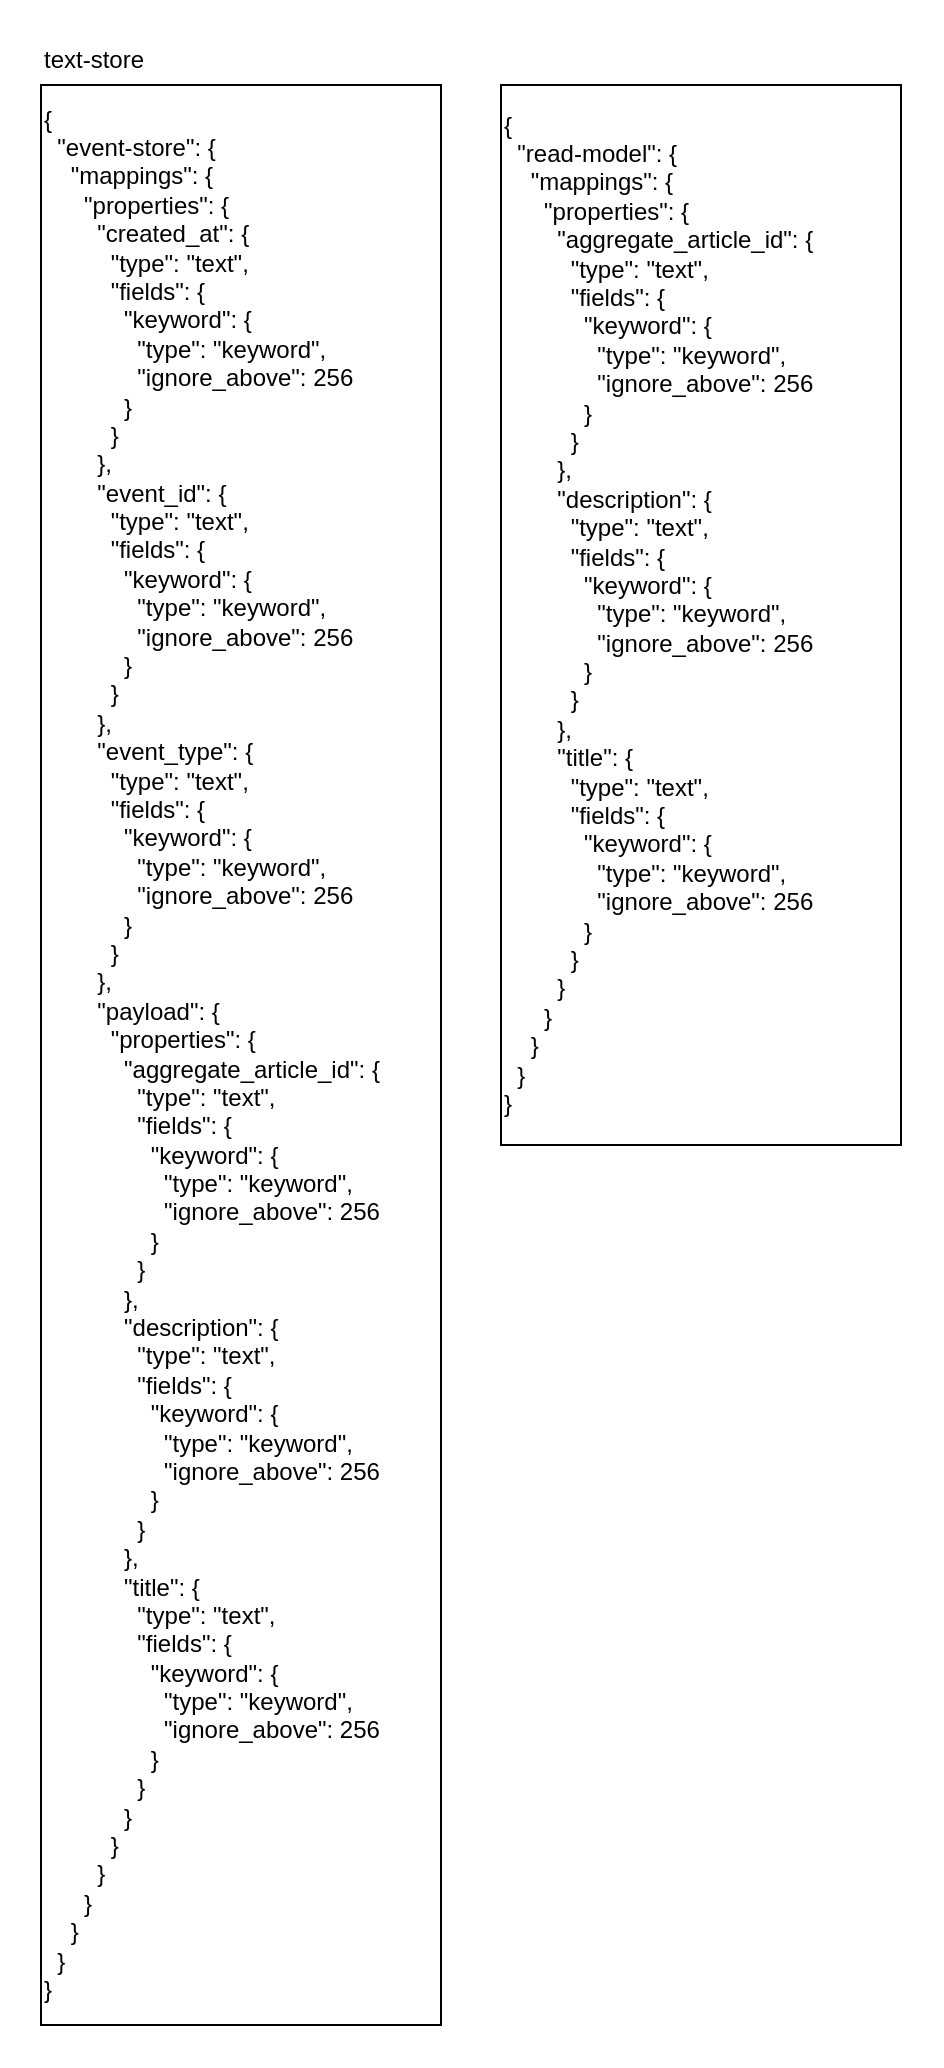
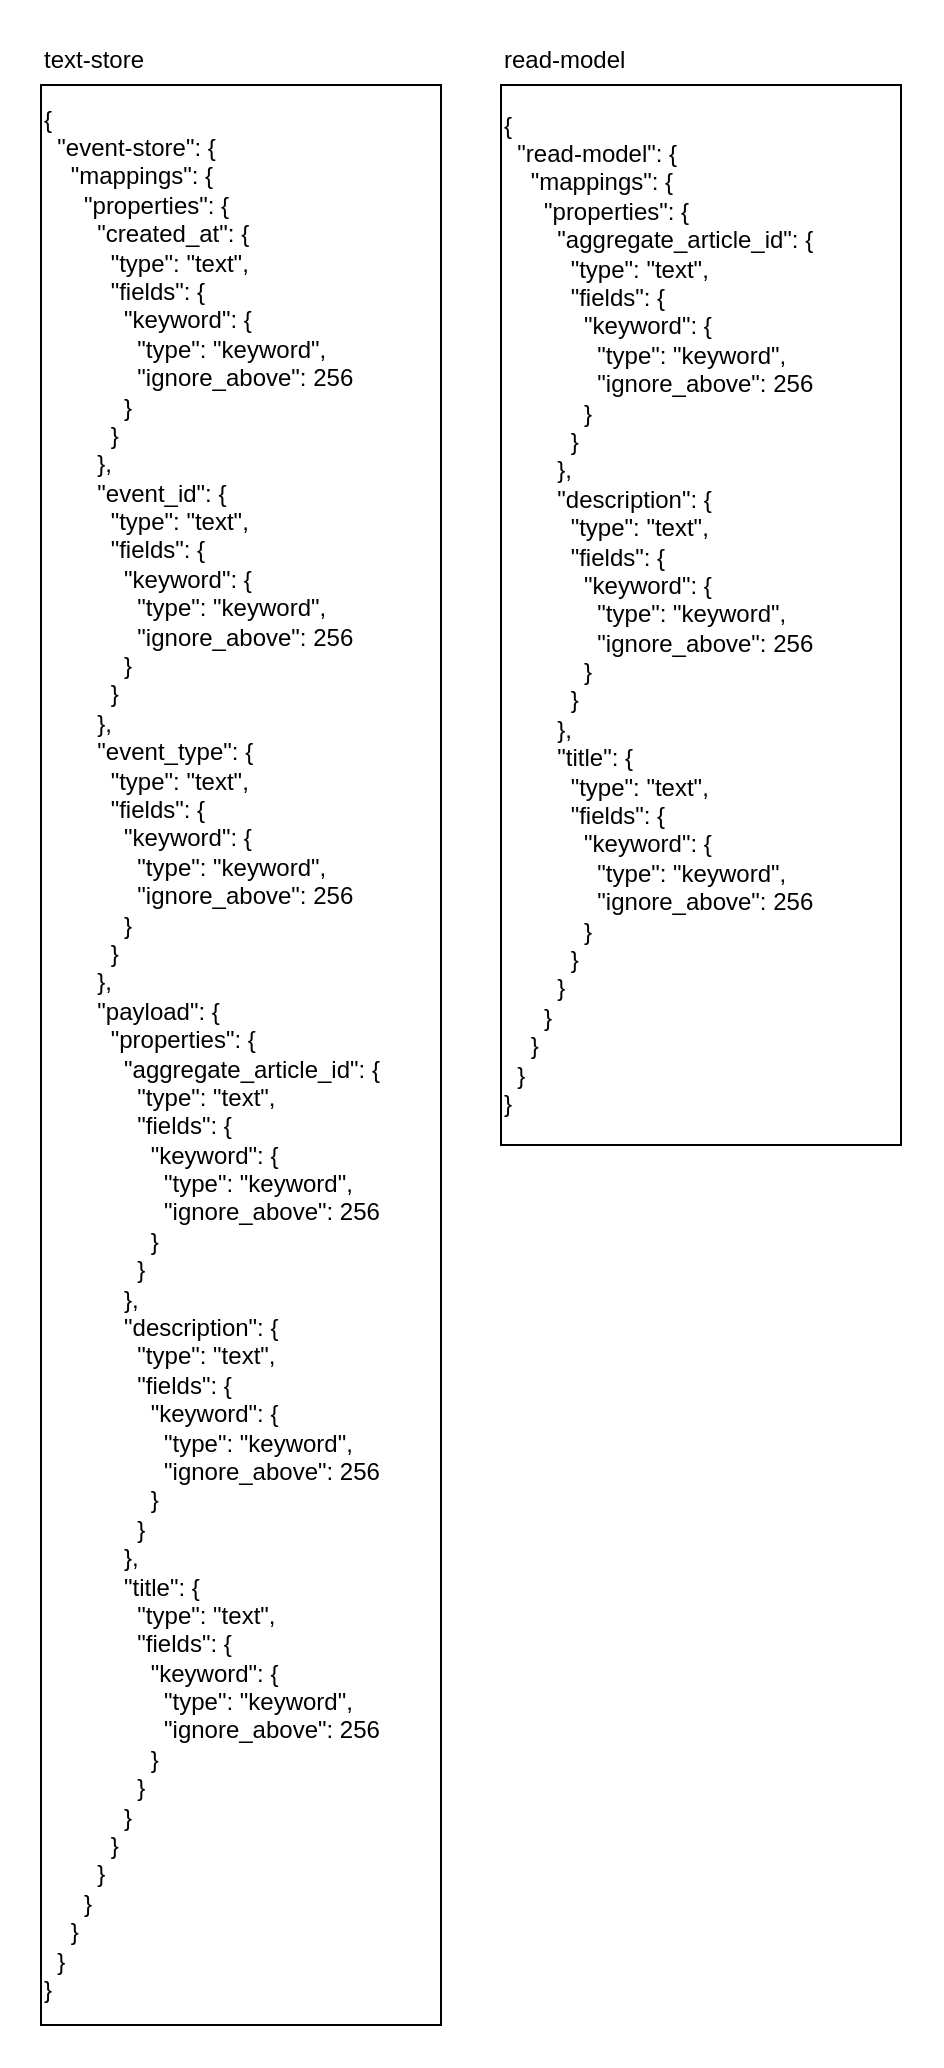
node "read-model": added
